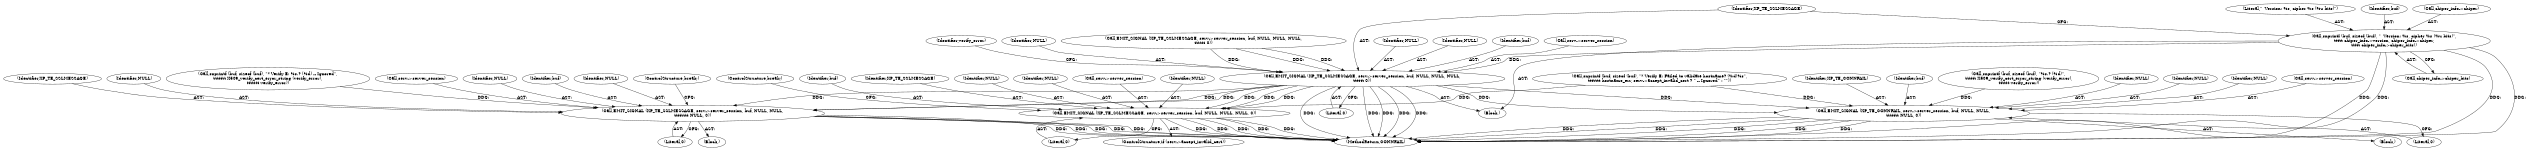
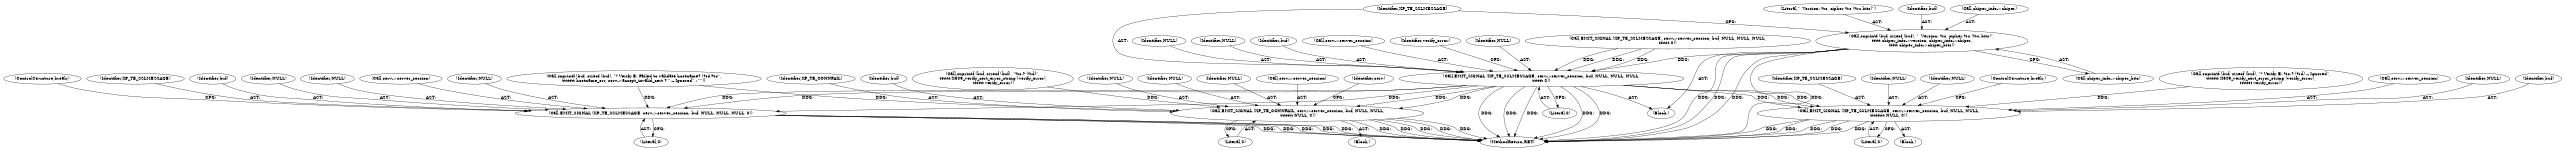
node "(Identifier,serv)": added
node "(ControlStructure,if (serv->accept_invalid_cert))": removed
node "(MethodReturn,CONNFAIL)": label "(MethodReturn,CONNFAIL)" -> "(MethodReturn,RET)"
